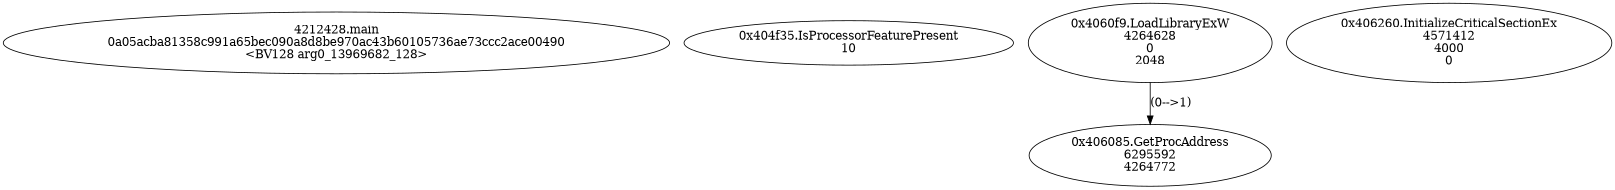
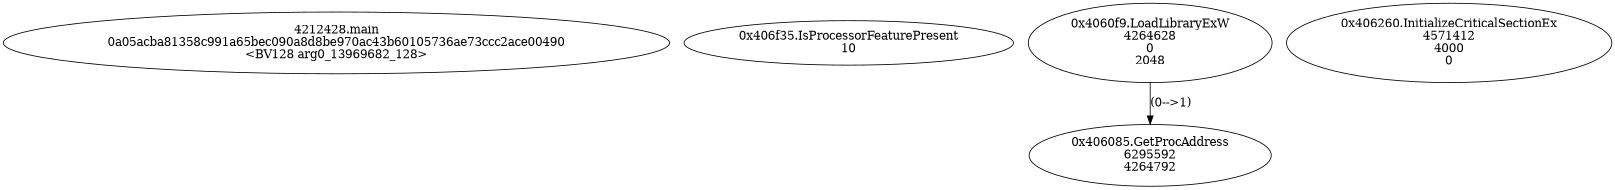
node "0x404f35.IsProcessorFeaturePresent 10": label "0x404f35.IsProcessorFeaturePresent 10" -> "0x406f35.IsProcessorFeaturePresent 10"
node "0x406085.GetProcAddress 6295592 4264772": label "0x406085.GetProcAddress 6295592 4264772" -> "0x406085.GetProcAddress 6295592 4264792"
